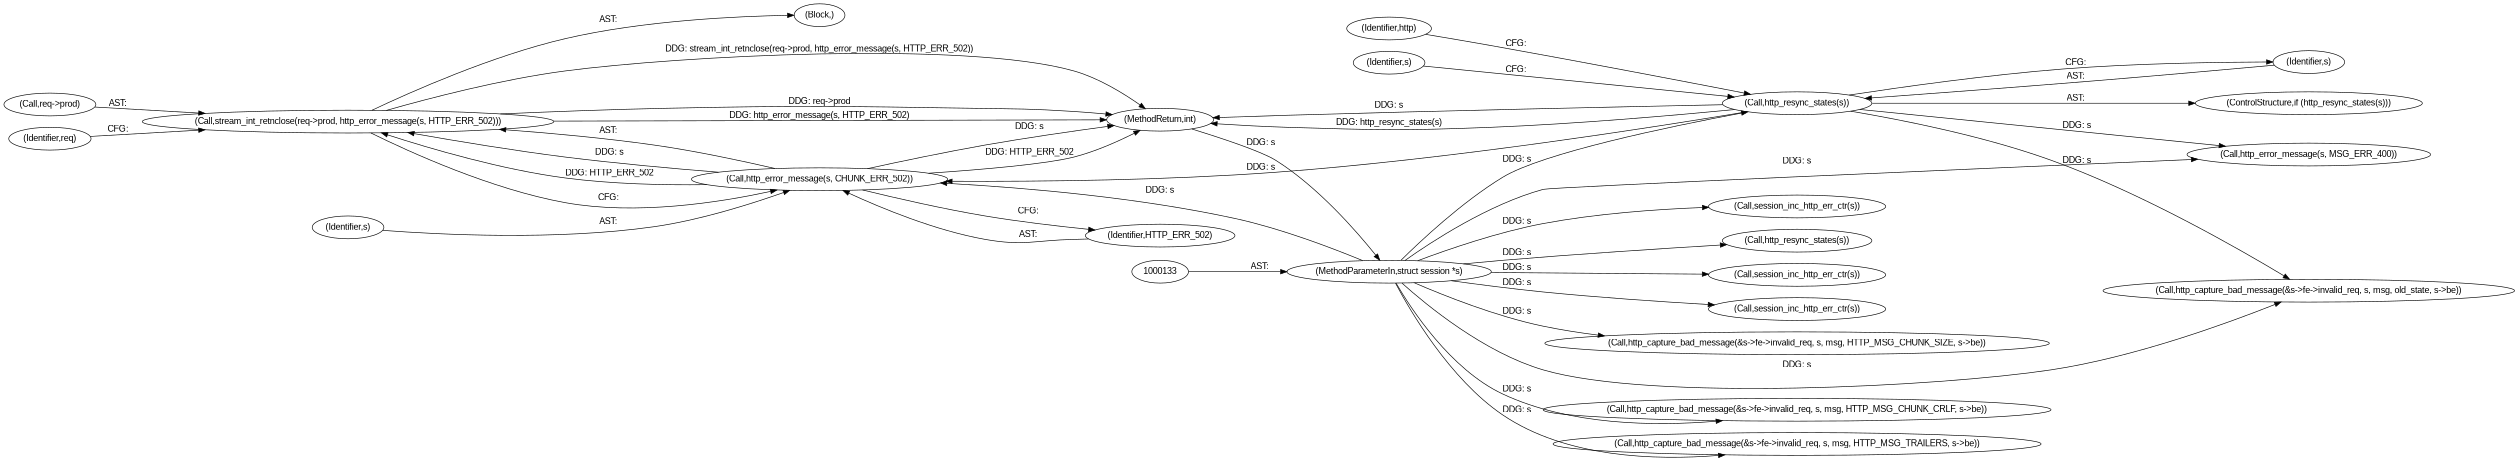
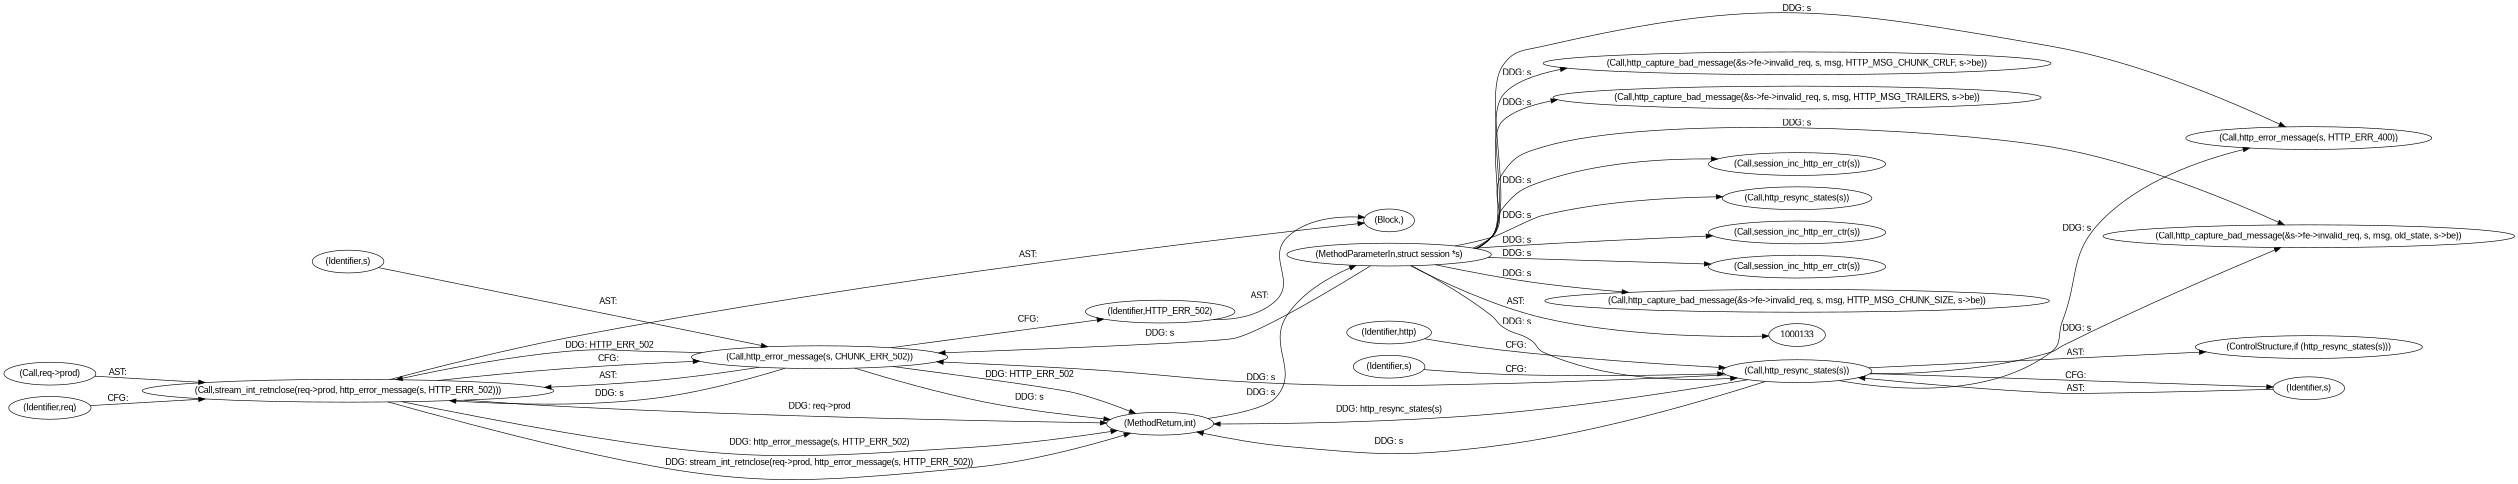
node "(Call,http_error_message(s, MSG_ERR_400))": label "(Call,http_error_message(s, MSG_ERR_400))" -> "(Call,http_error_message(s, HTTP_ERR_400))"
edge "(Identifier,HTTP_ERR_502)" -> "(Call,http_error_message(s, CHUNK_ERR_502))": now "(Identifier,HTTP_ERR_502)" -> "(Block,)"
edge "1000133" -> "(MethodParameterIn,struct session *s)": reversed
